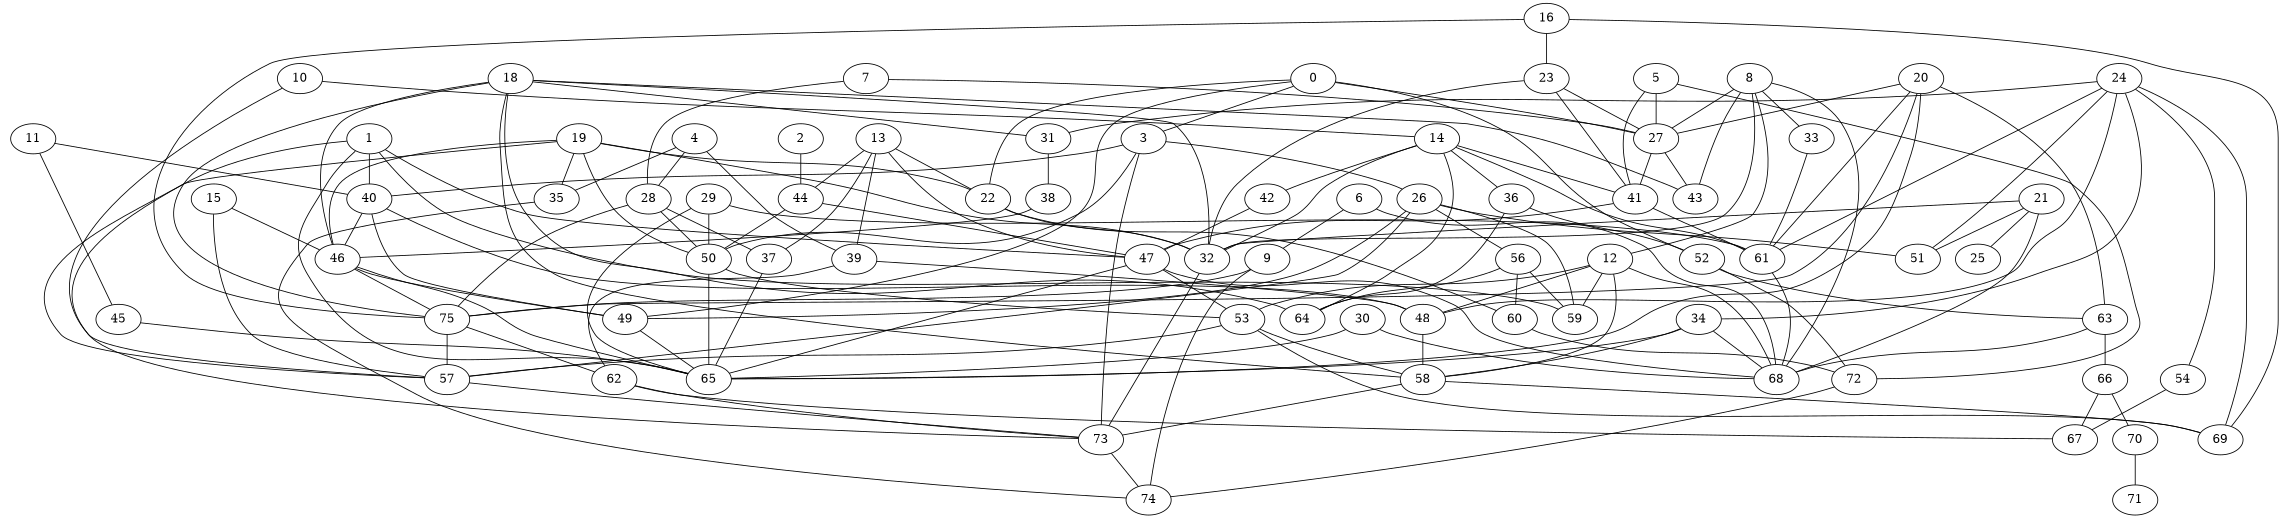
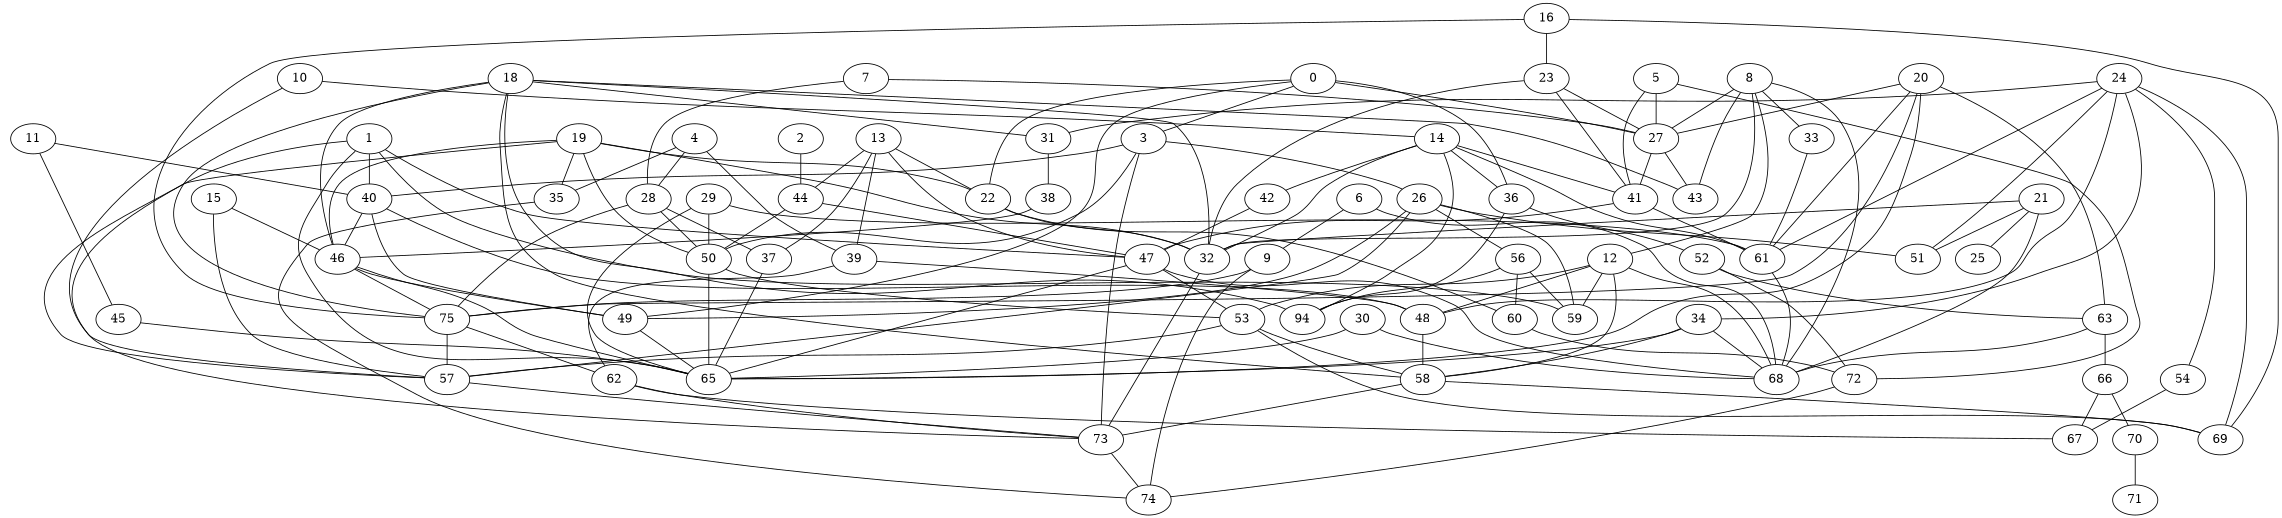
edge "0" -- "52": now "0" -- "36"
node "64": label "64" -> "94"
